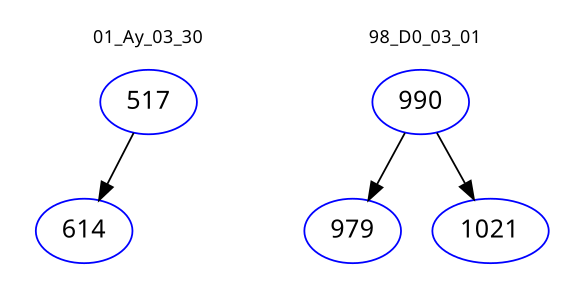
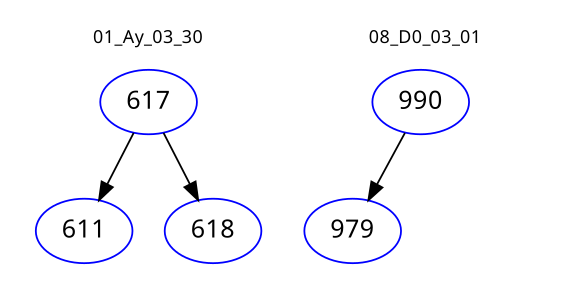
cluster "98_D0_03_01": label "98_D0_03_01" -> "08_D0_03_01"
node "517": label "517" -> "617"
node "614": label "614" -> "611"
node "618": added
node "1021": removed
